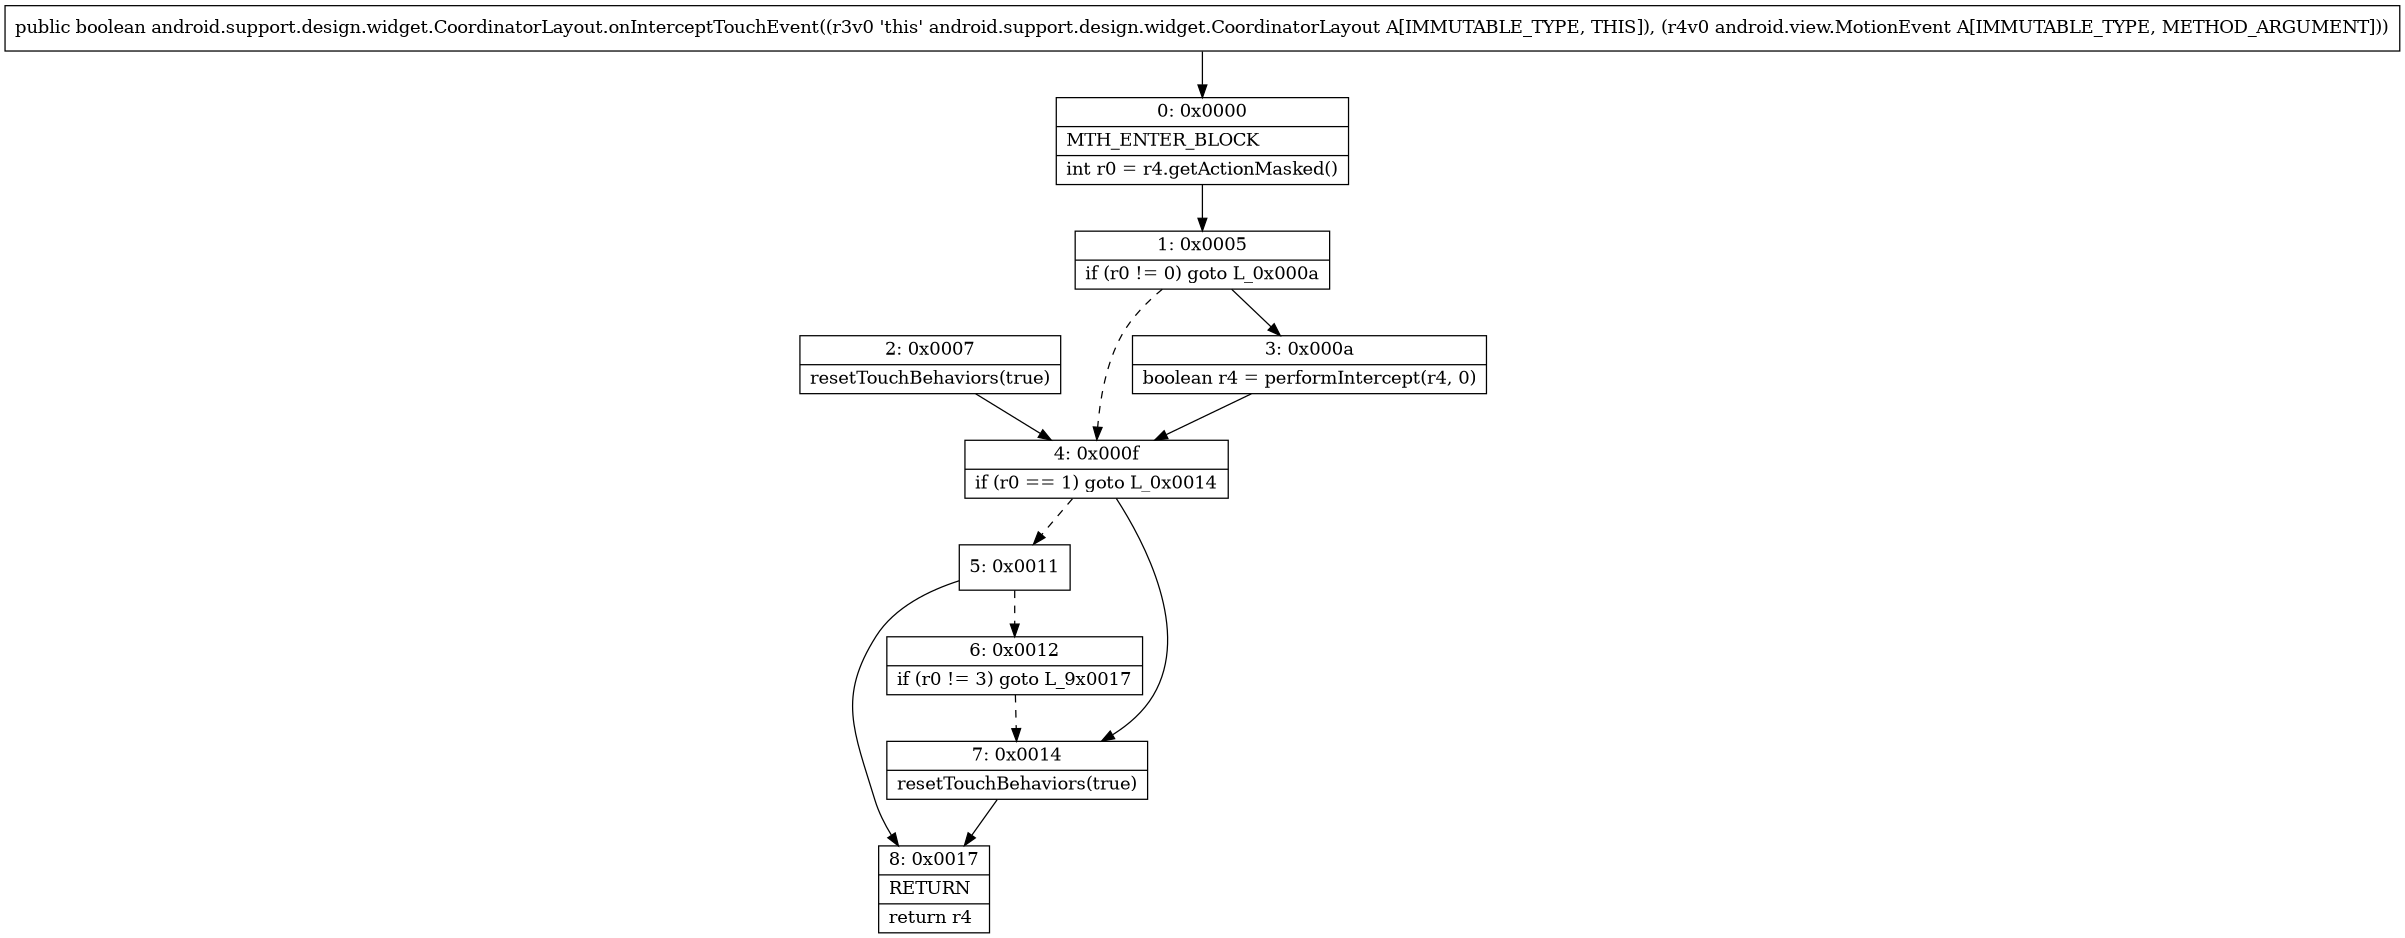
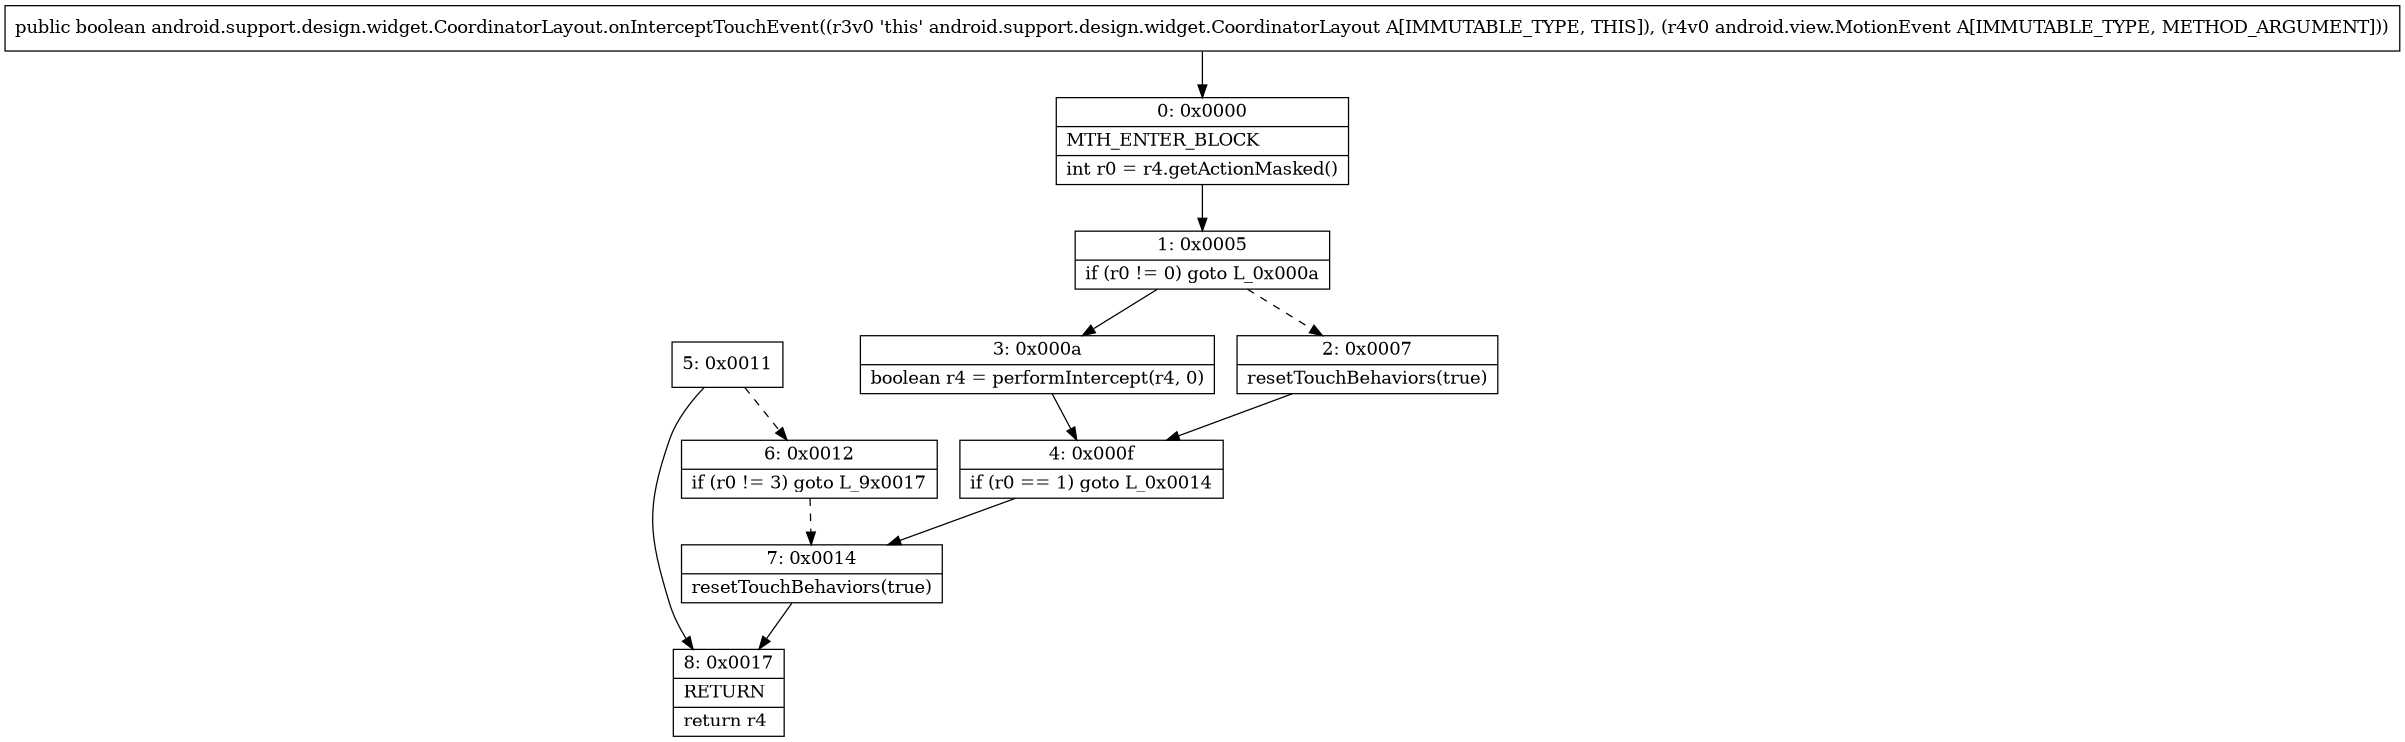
edge "1: 0x0005" -> "4: 0x000f": now "1: 0x0005" -> "2: 0x0007"
edge "4: 0x000f" -> "5: 0x0011": removed
